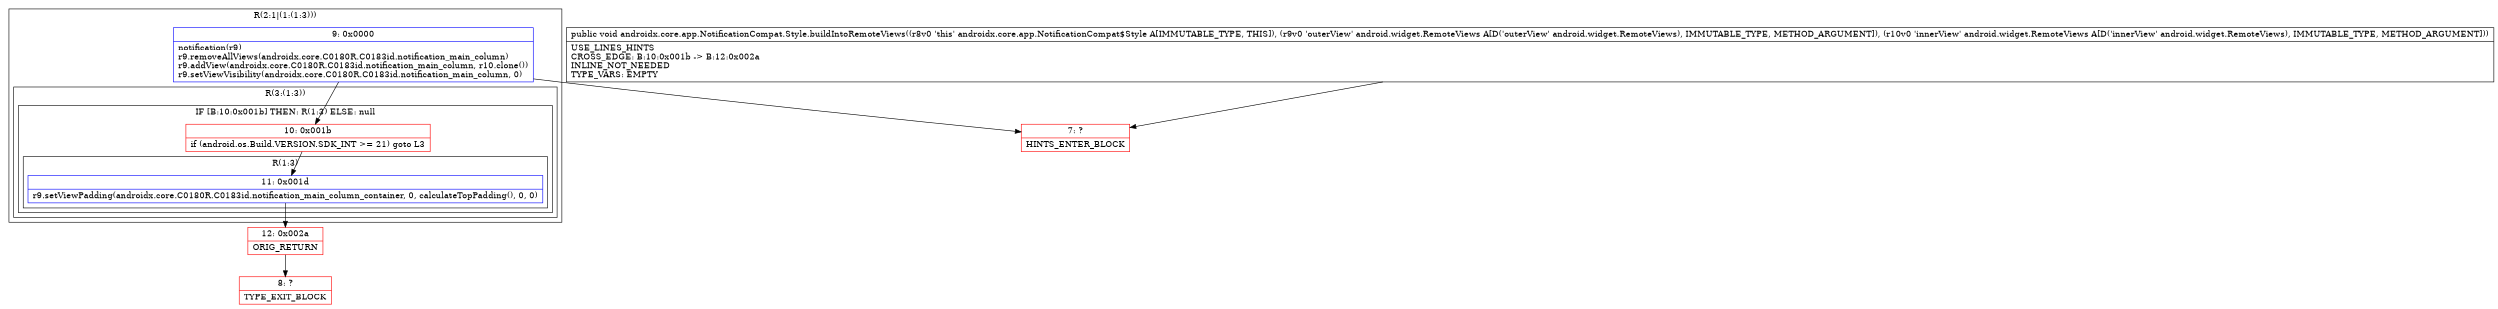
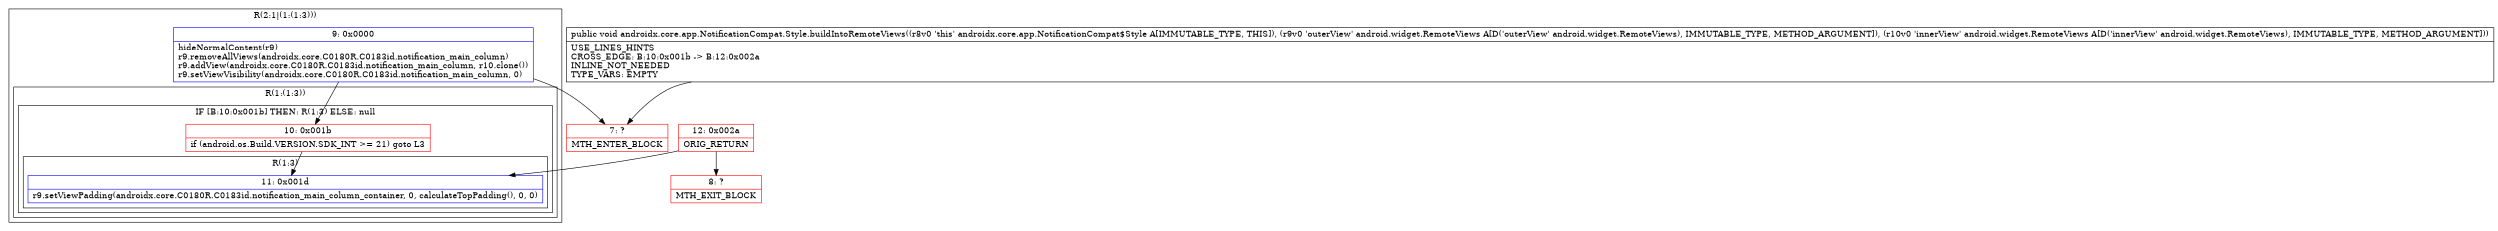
node "9: 0x0000": text "notification(r9)" -> "hideNormalContent(r9)"
cluster "R(3:(1:3))": label "R(3:(1:3))" -> "R(1:(1:3))"
node "7: ?": text "HINTS_ENTER_BLOCK" -> "MTH_ENTER_BLOCK"
edge "11: 0x001d" -> "12: 0x002a": reversed
node "8: ?": text "TYPE_EXIT_BLOCK" -> "MTH_EXIT_BLOCK"
